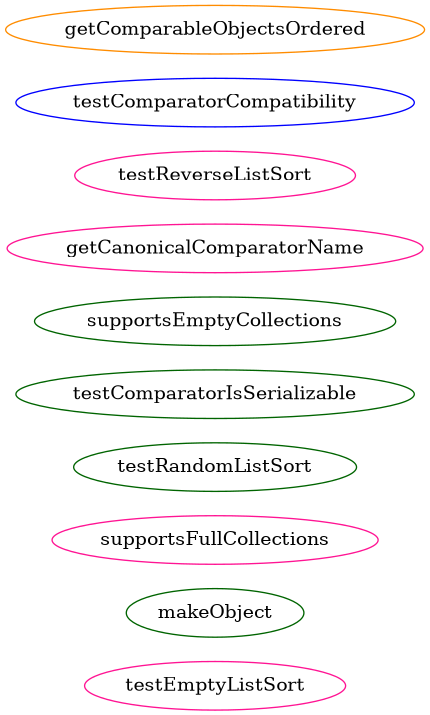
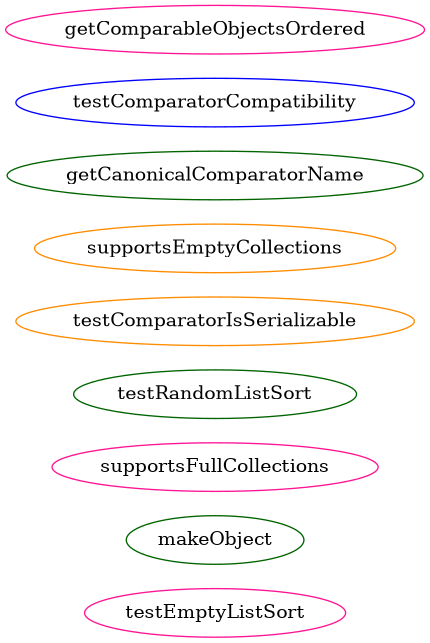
node "getComparableObjectsOrdered": color darkorange -> deeppink
node "testReverseListSort": removed
node "getCanonicalComparatorName": color deeppink -> darkgreen
node "supportsEmptyCollections": color darkgreen -> darkorange
node "testComparatorIsSerializable": color darkgreen -> darkorange
